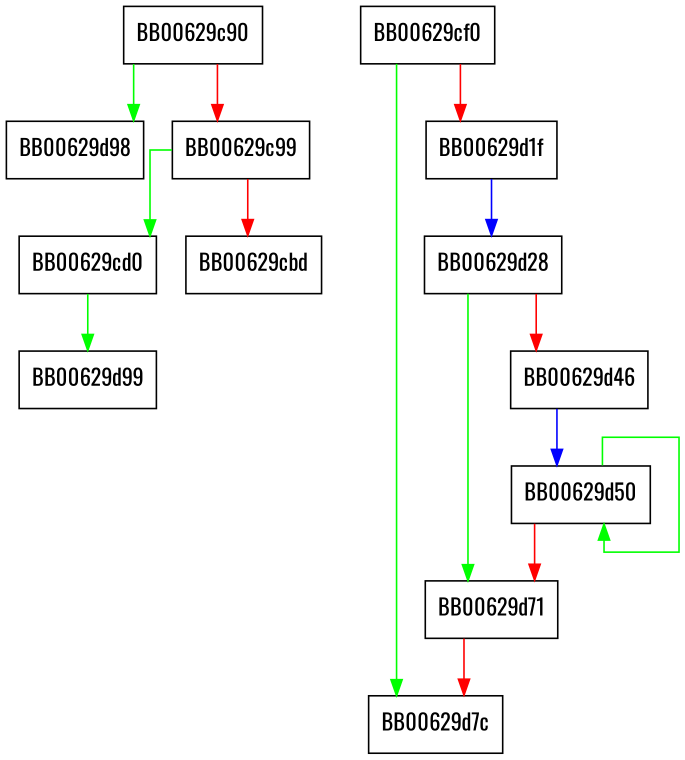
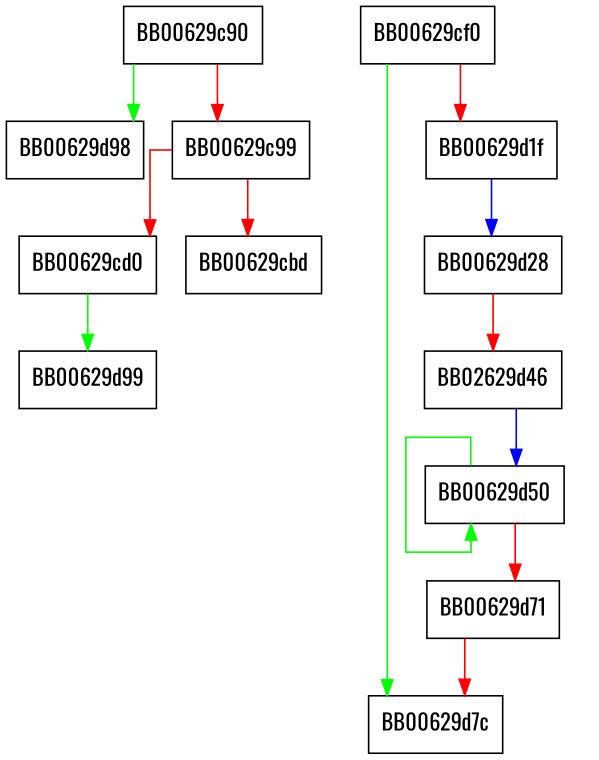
edge "BB00629c99" -> "BB00629cd0": color green -> red
node "BB00629d46": label "BB00629d46" -> "BB02629d46"
edge "BB00629d28" -> "BB00629d71": removed
